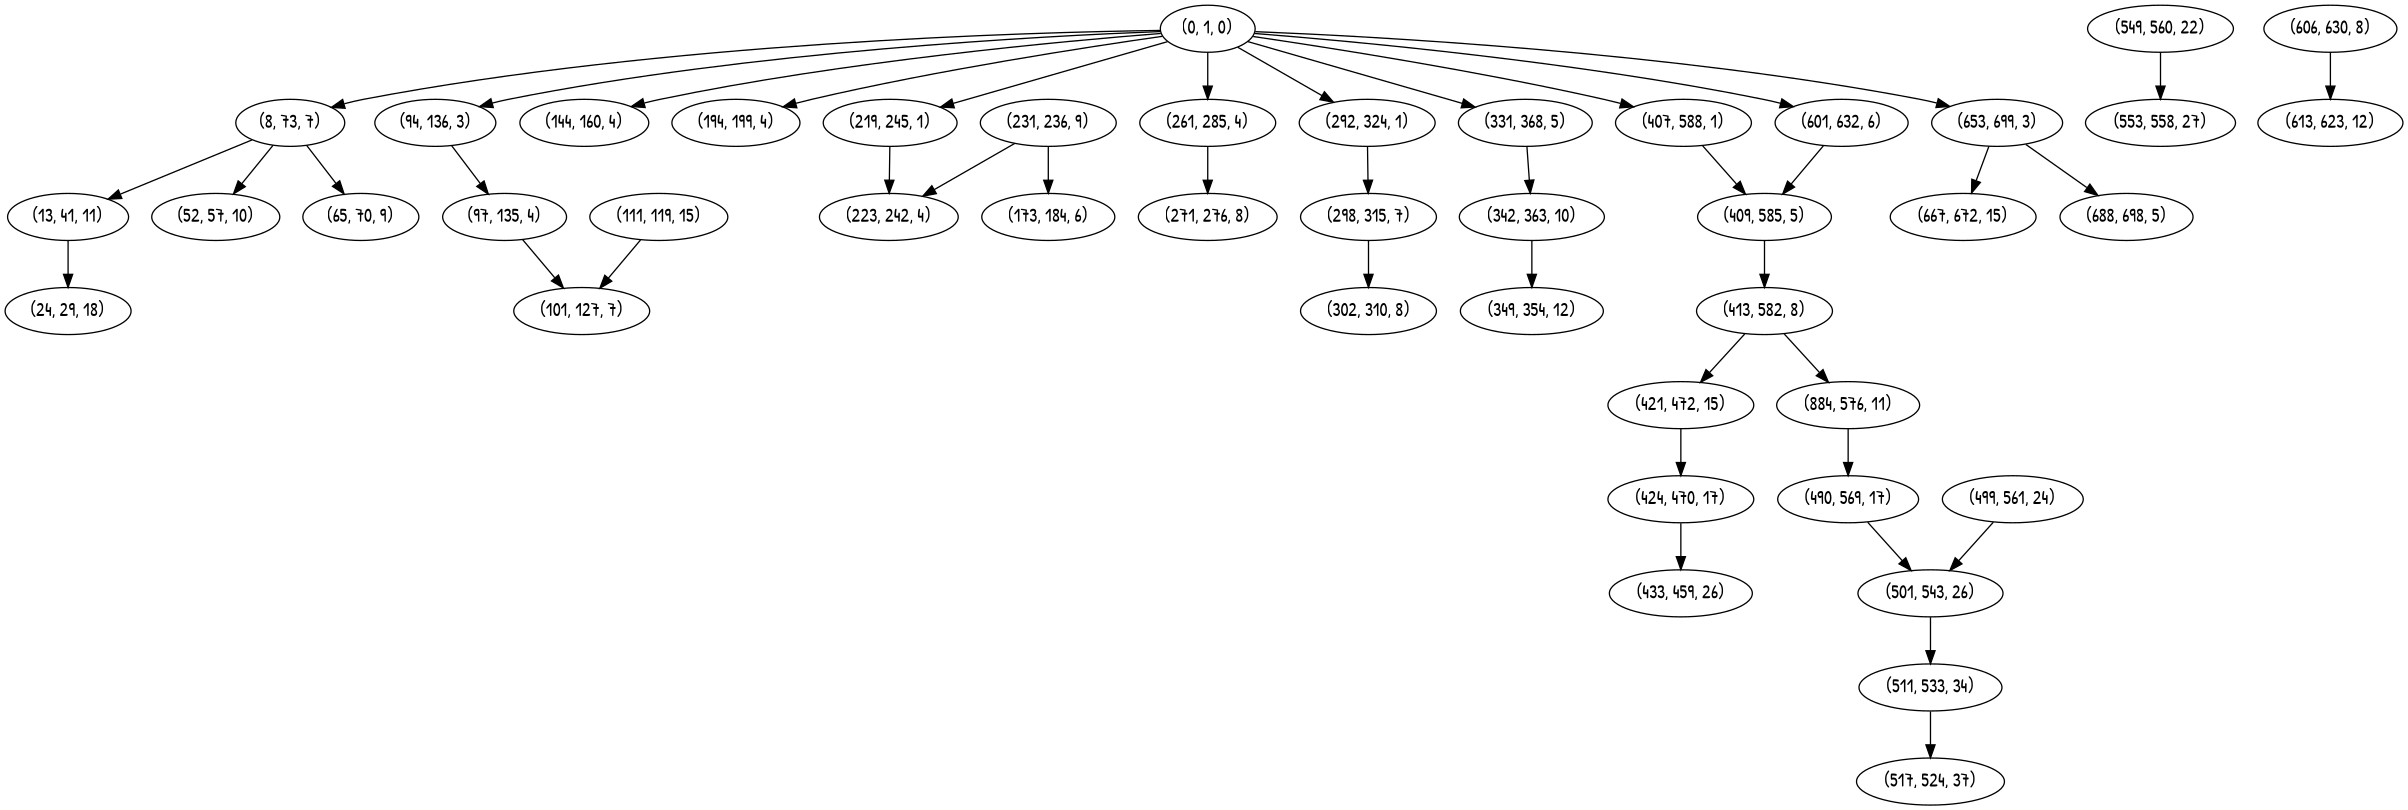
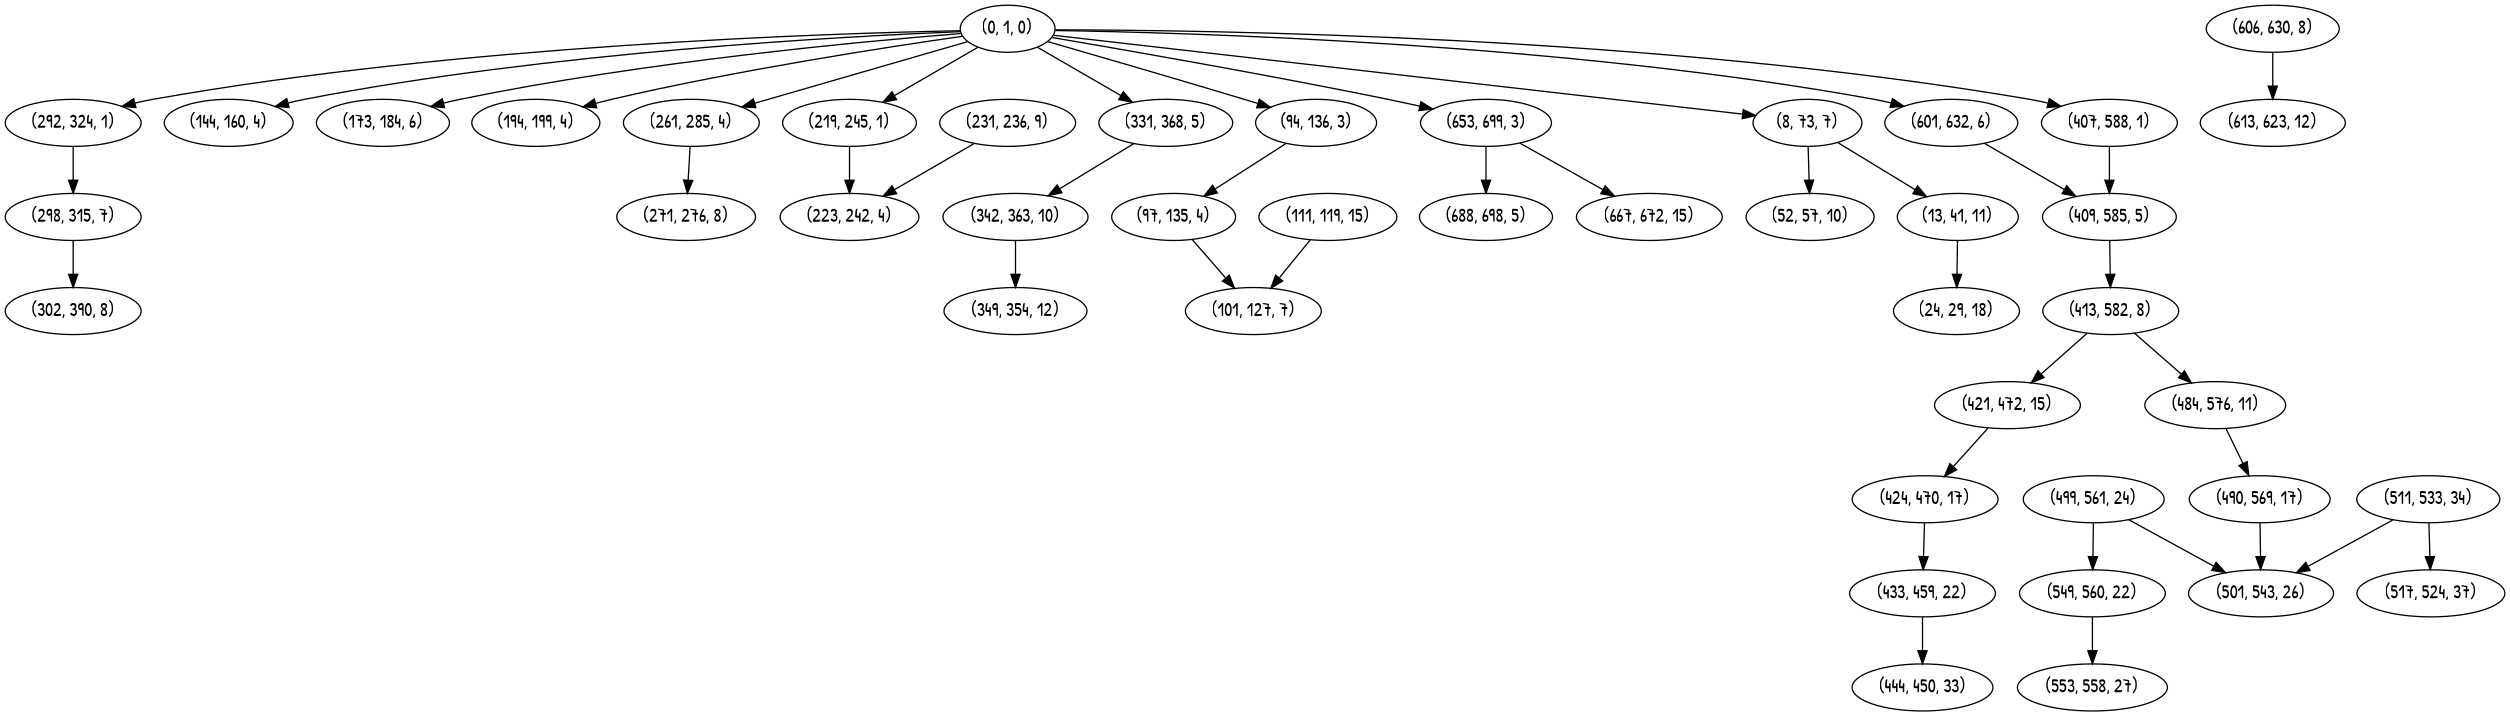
edge "(231, 236, 9)" -> "(173, 184, 6)": now "(0, 1, 0)" -> "(173, 184, 6)"
node "(65, 70, 9)": removed
node "(302, 310, 8)": label "(302, 310, 8)" -> "(302, 390, 8)"
node "(884, 576, 11)": label "(884, 576, 11)" -> "(484, 576, 11)"
edge "(499, 561, 24)" -> "(549, 560, 22)": added
node "(433, 459, 26)": label "(433, 459, 26)" -> "(433, 459, 22)"
edge "(501, 543, 26)" -> "(511, 533, 34)": reversed
node "(444, 450, 33)": added
